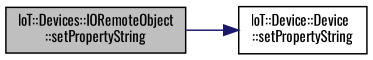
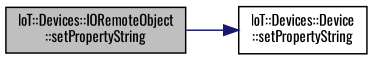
node "IoT::Device::Device ::setPropertyString": label "IoT::Device::Device ::setPropertyString" -> "IoT::Devices::Device ::setPropertyString"
